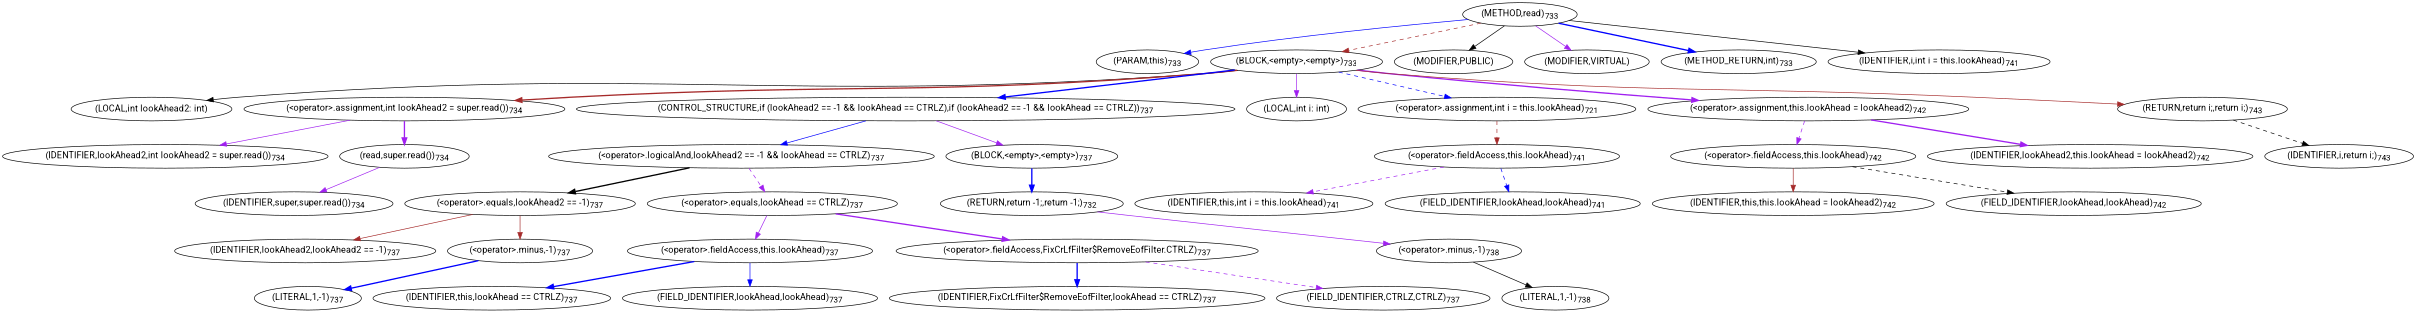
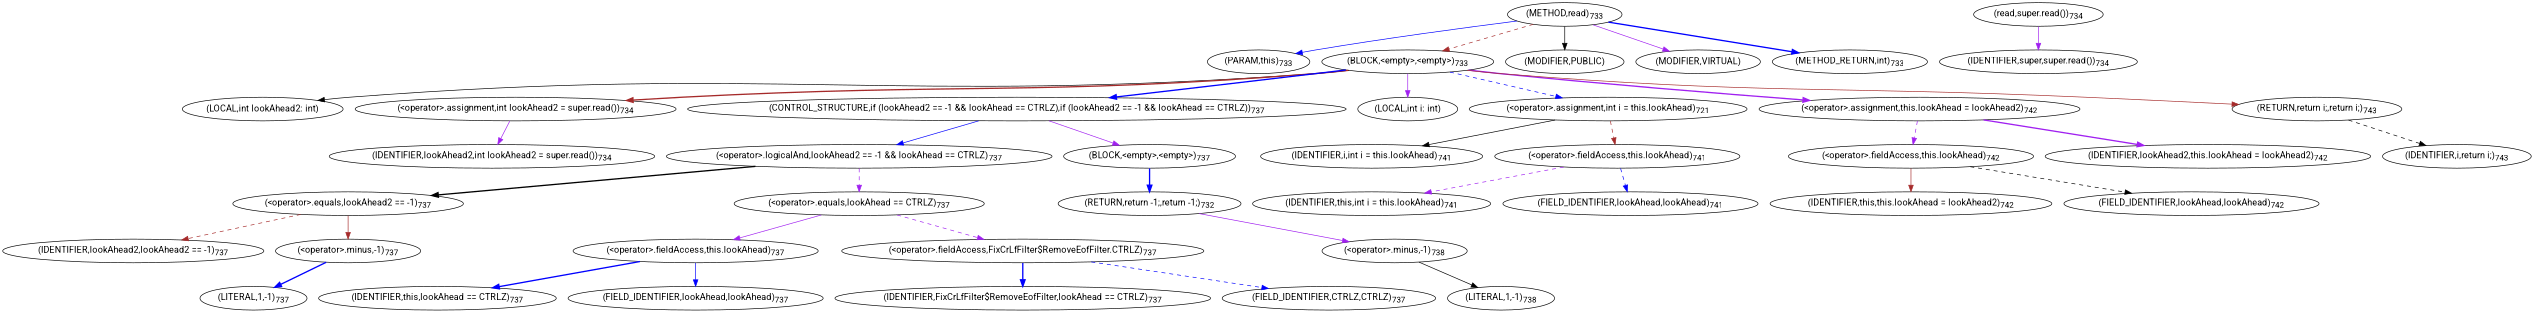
edge "(METHOD,read)" -> "(IDENTIFIER,i,int i = this.lookAhead)": now "(<operator>.assignment,int i = this.lookAhead)" -> "(IDENTIFIER,i,int i = this.lookAhead)"
edge "(<operator>.assignment,int lookAhead2 = super.read())" -> "(read,super.read())": removed
edge "(<operator>.equals,lookAhead2 == -1)" -> "(IDENTIFIER,lookAhead2,lookAhead2 == -1)": style solid -> dashed
edge "(<operator>.equals,lookAhead == CTRLZ)" -> "(<operator>.fieldAccess,FixCrLfFilter$RemoveEofFilter.CTRLZ)": style bold -> dashed
edge "(<operator>.fieldAccess,FixCrLfFilter$RemoveEofFilter.CTRLZ)" -> "(FIELD_IDENTIFIER,CTRLZ,CTRLZ)": color purple -> blue
